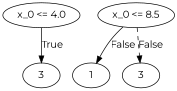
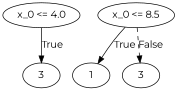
edge "x_0 <= 8.5" -> "1": label "False" -> "True"
